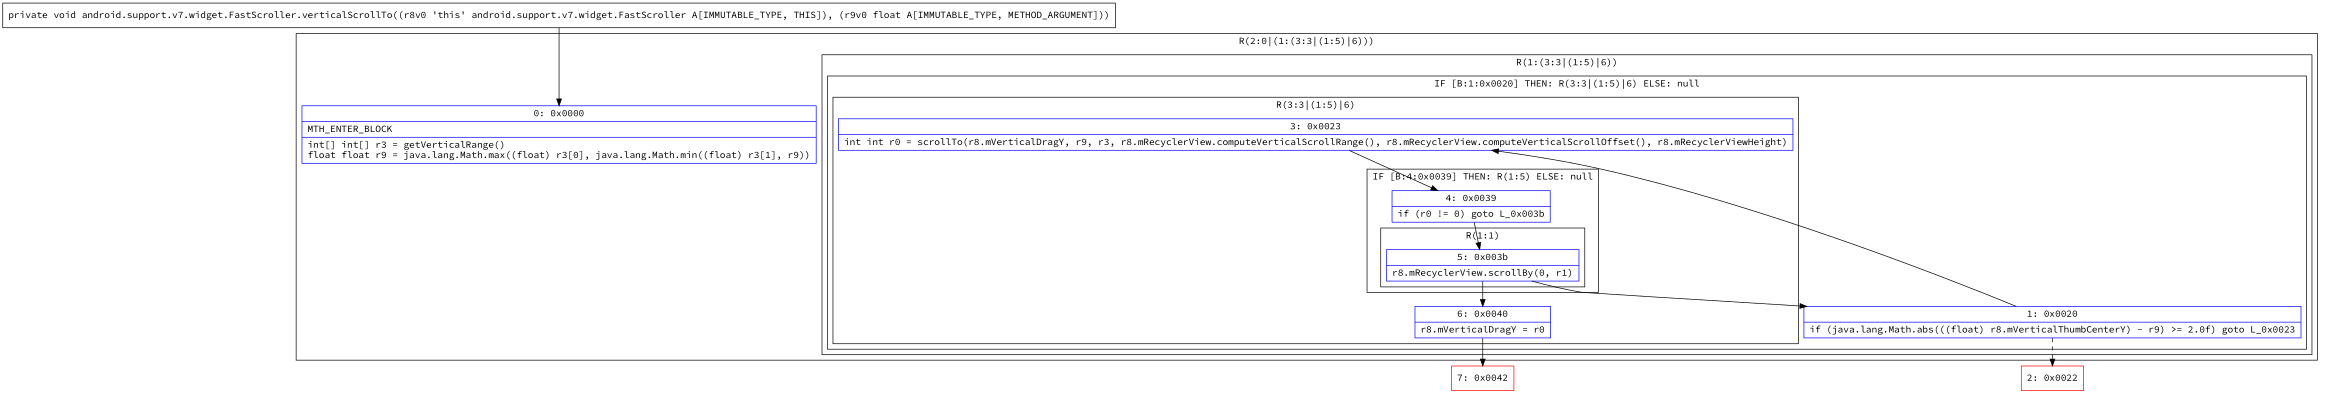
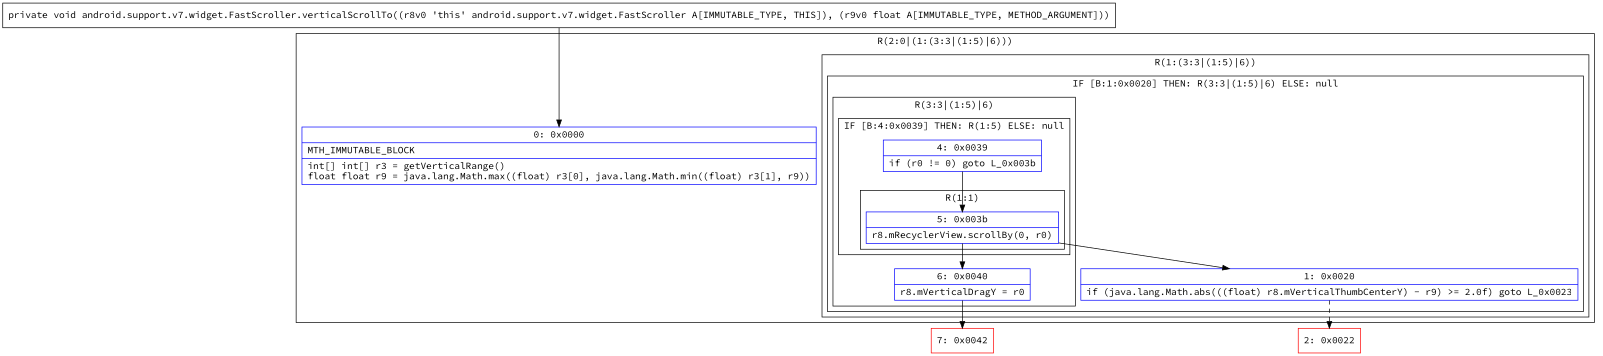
node "0: 0x0000": text "MTH_ENTER_BLOCK" -> "MTH_IMMUTABLE_BLOCK"
node "3: 0x0023": removed
node "5: 0x003b": text "r8.mRecyclerView.scrollBy(0, r1)" -> "r8.mRecyclerView.scrollBy(0, r0)"
